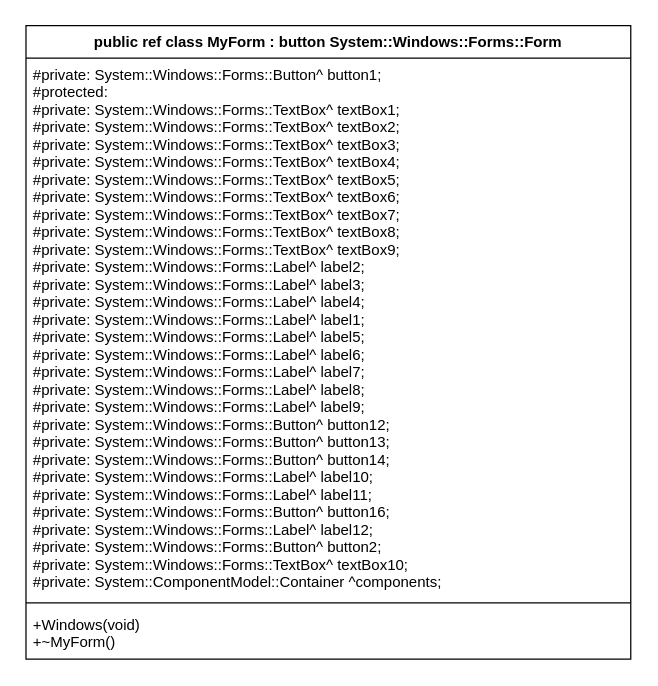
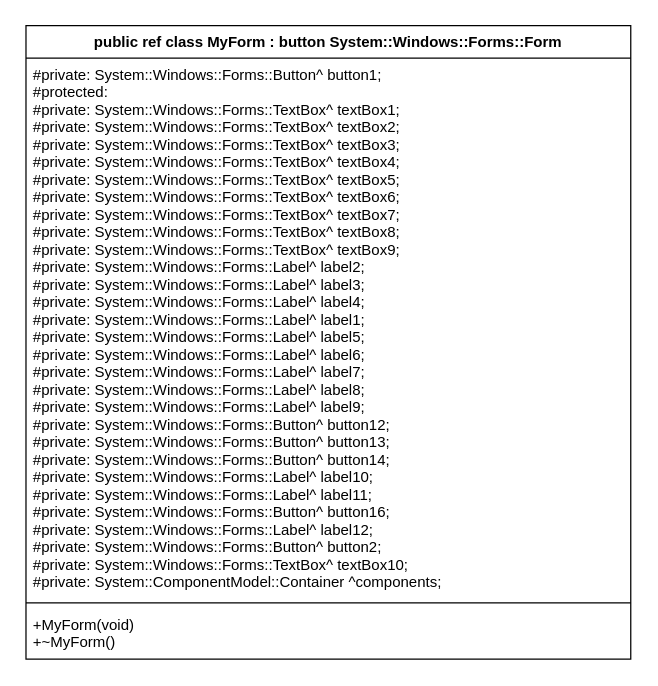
node "+Windows(void) +~MyForm()": label "+Windows(void) +~MyForm()" -> "+MyForm(void) +~MyForm()"
